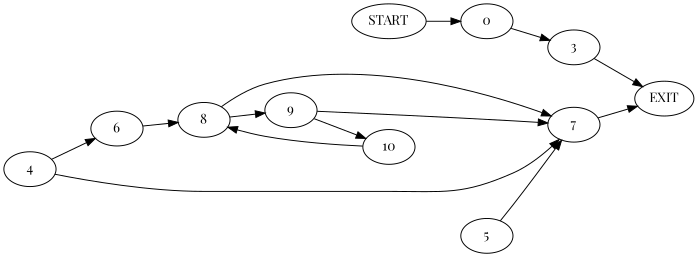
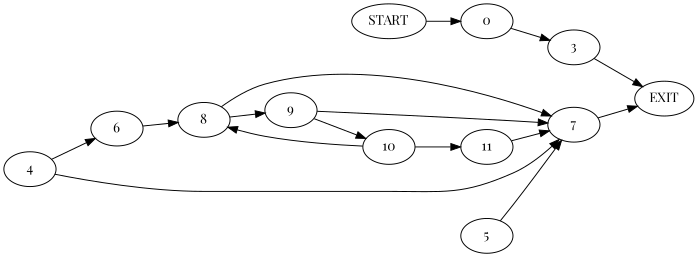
node "11": added
